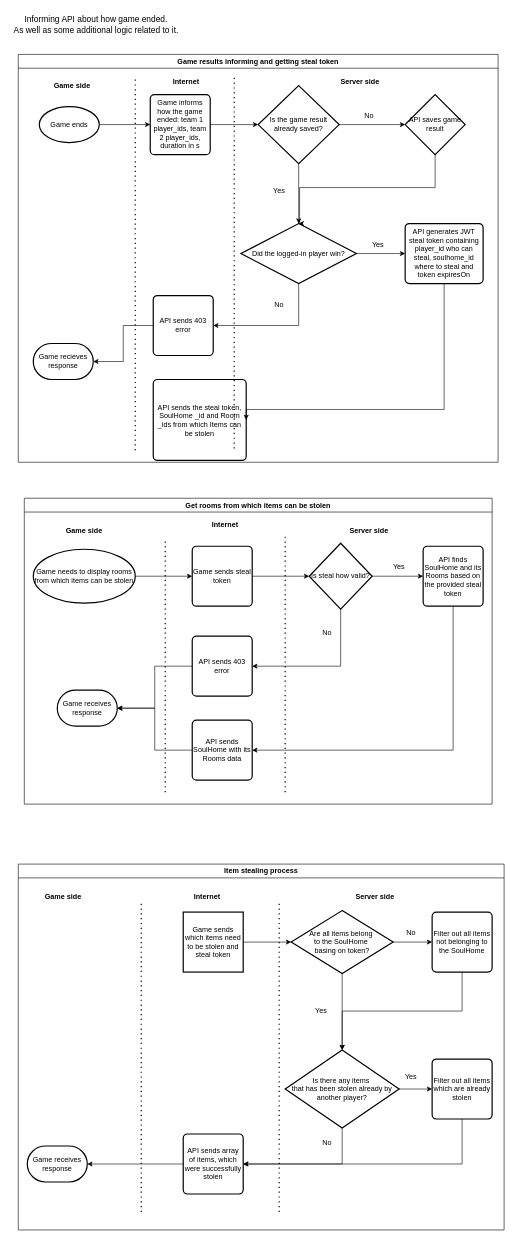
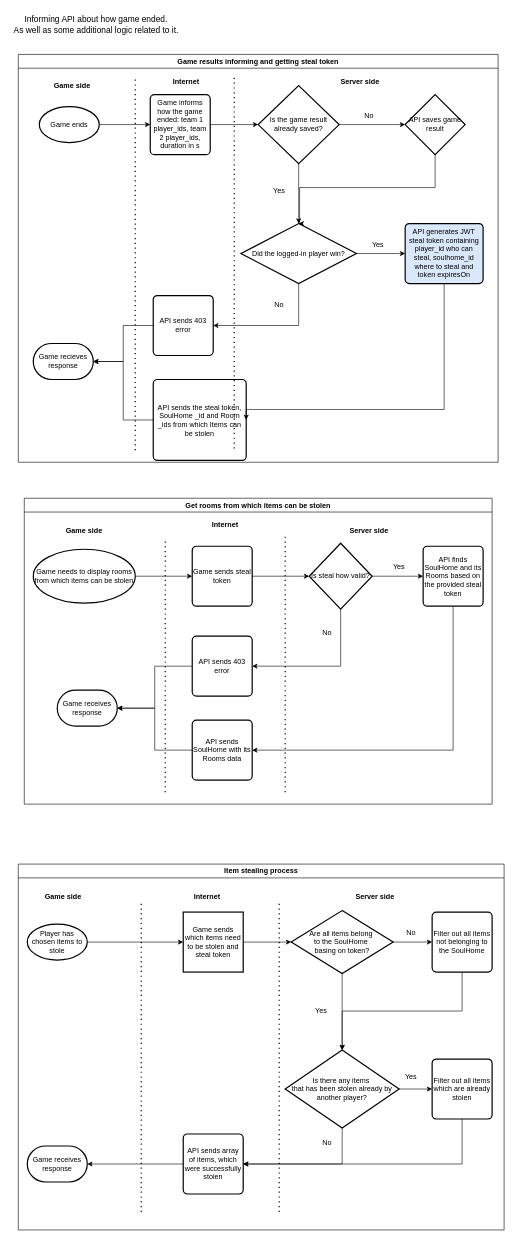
node "API generates JWT steal token containing player_id who can steal, soulhome_id where to steal and token expiresOn": fillcolor #ffffff -> #dae8fc
edge "API sends the steal token, SoulHome _id and Room _ids from which Items can be stolen" -> "Game recieves response": added
node "Player has chosen items to stole": added
edge "Player has chosen items to stole" -> "Game sends which items need to be stolen and steal token": added
